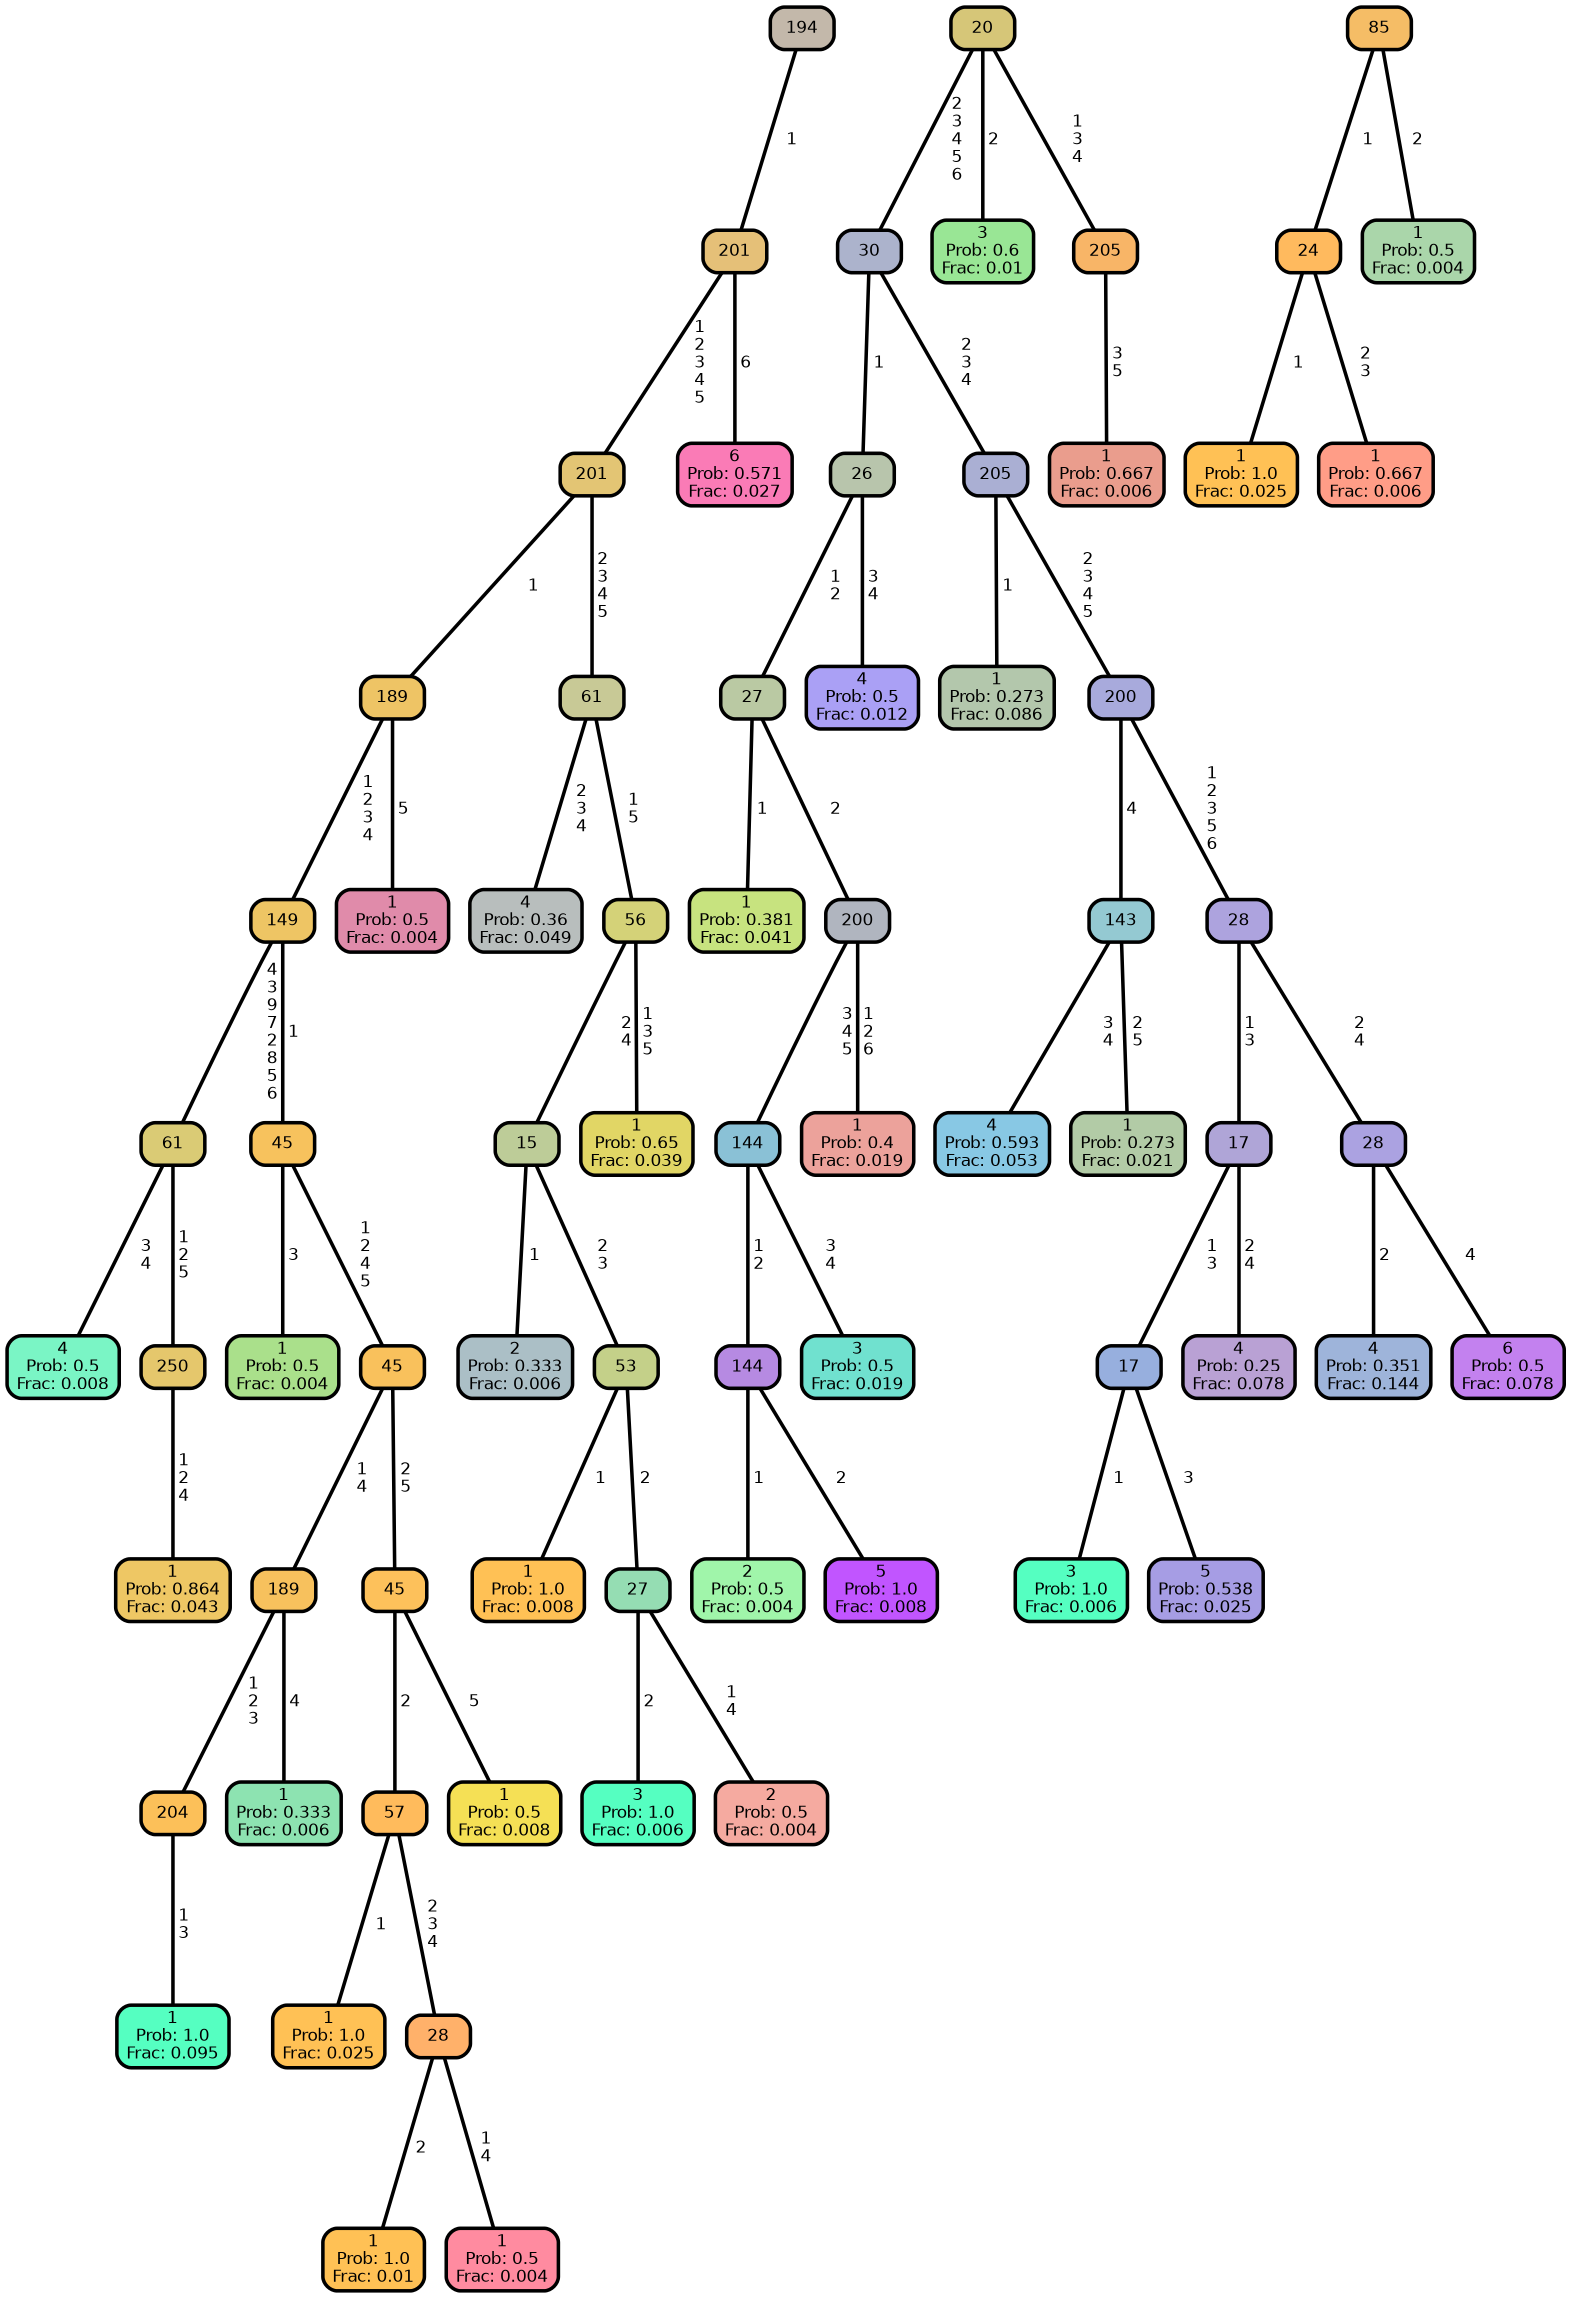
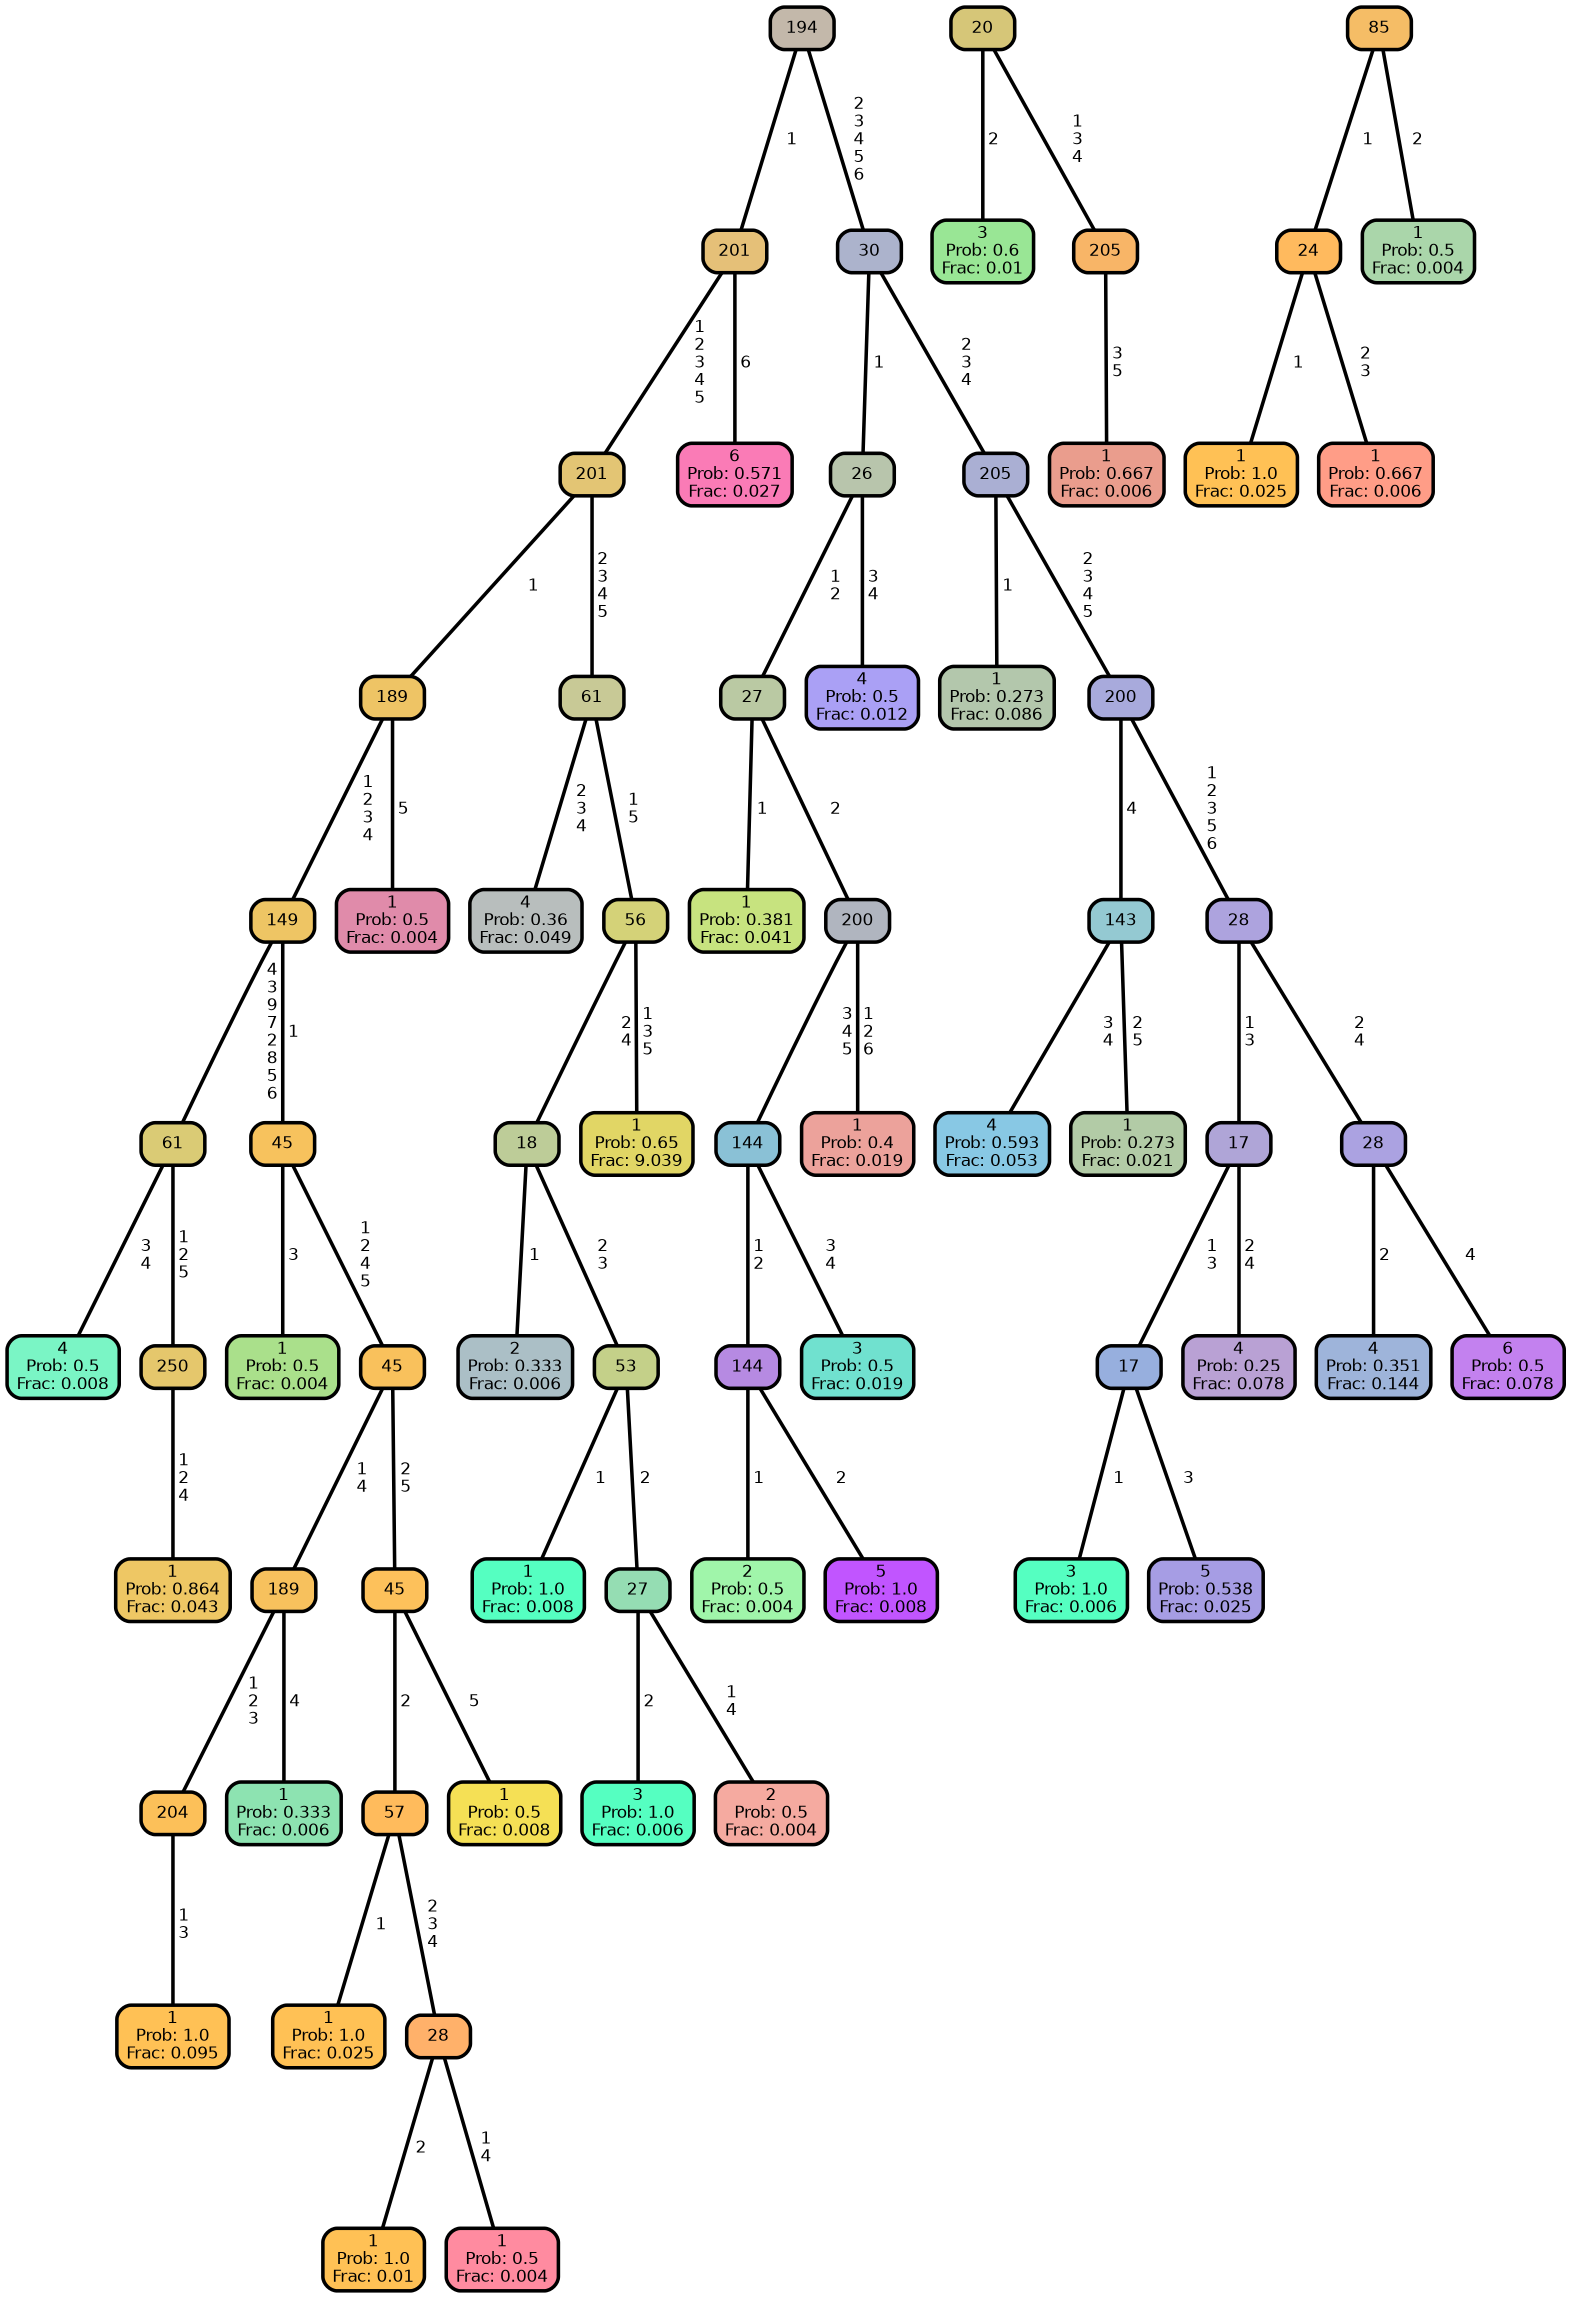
edge "20" -- "30": now "194" -- "30"
node "15": label "15" -> "18"
node "1 Prob: 0.65 Frac: 0.039": label "1 Prob: 0.65 Frac: 0.039" -> "1 Prob: 0.65 Frac: 9.039"
node "1 Prob: 1.0 Frac: 0.008": fillcolor #ffc155 -> #55ffc1
node "1 Prob: 1.0 Frac: 0.095": fillcolor #55ffc1 -> #ffc155
